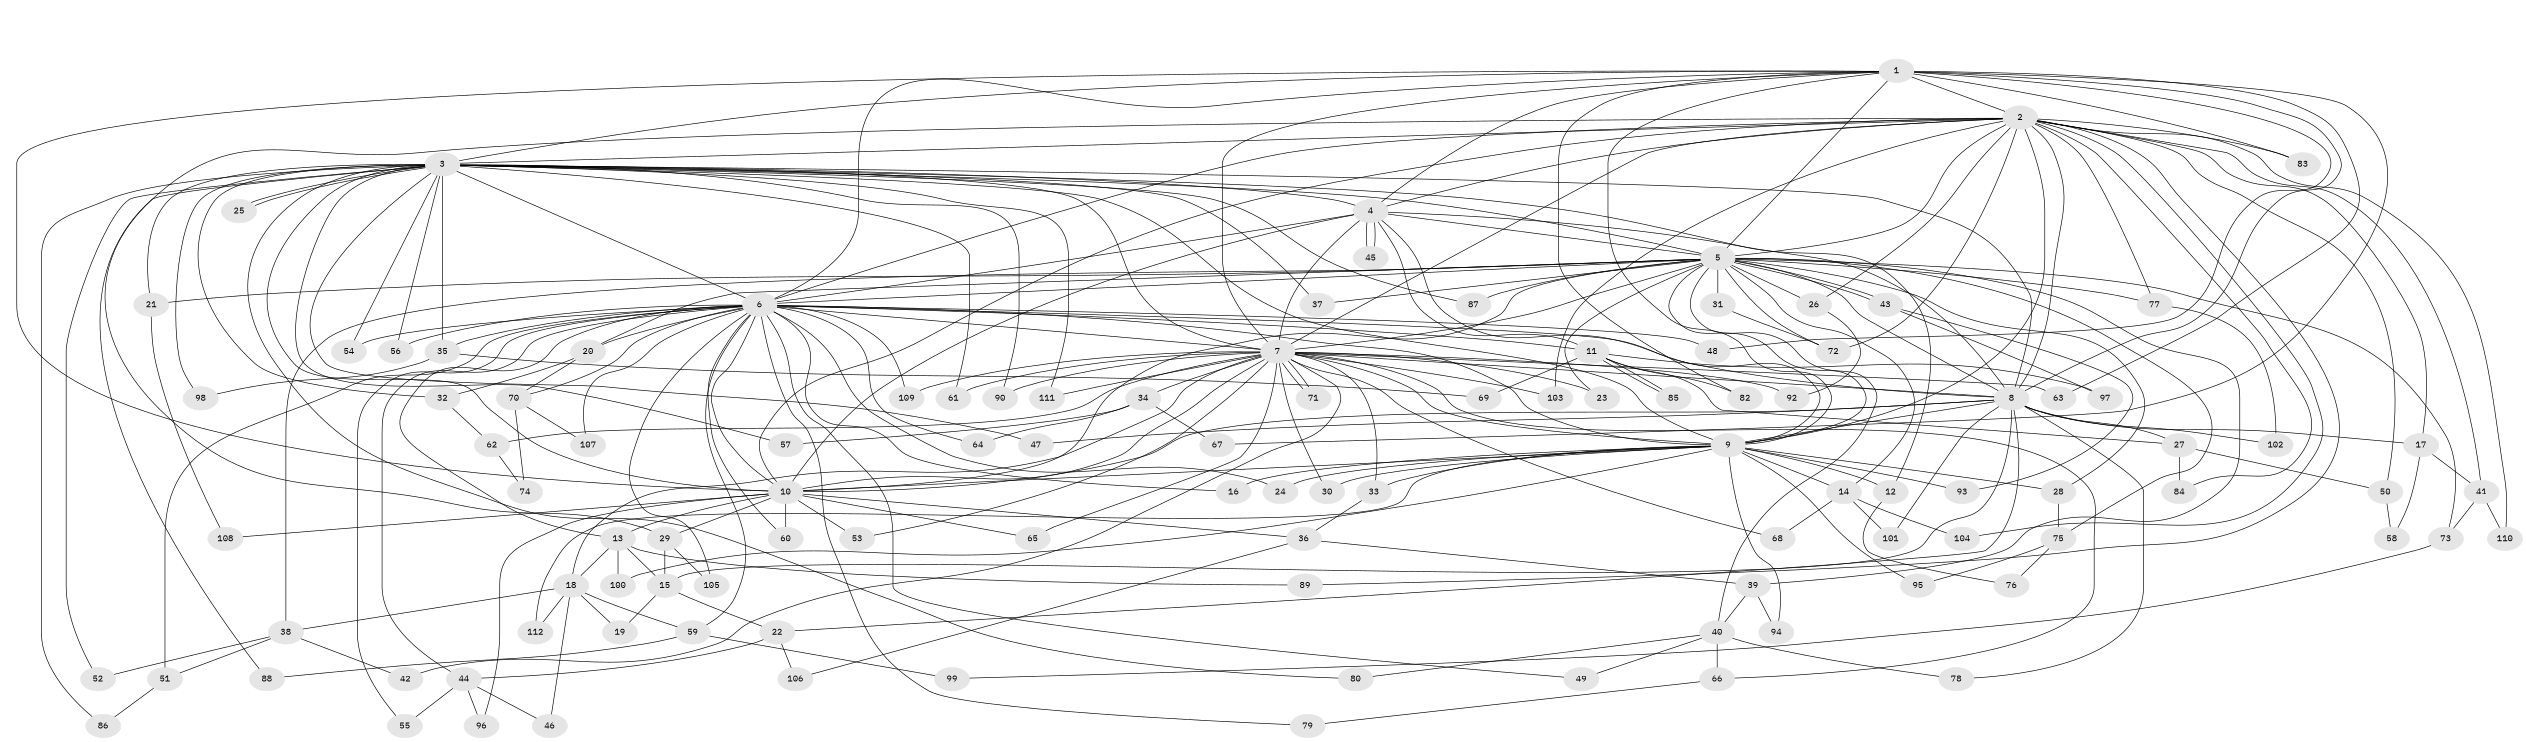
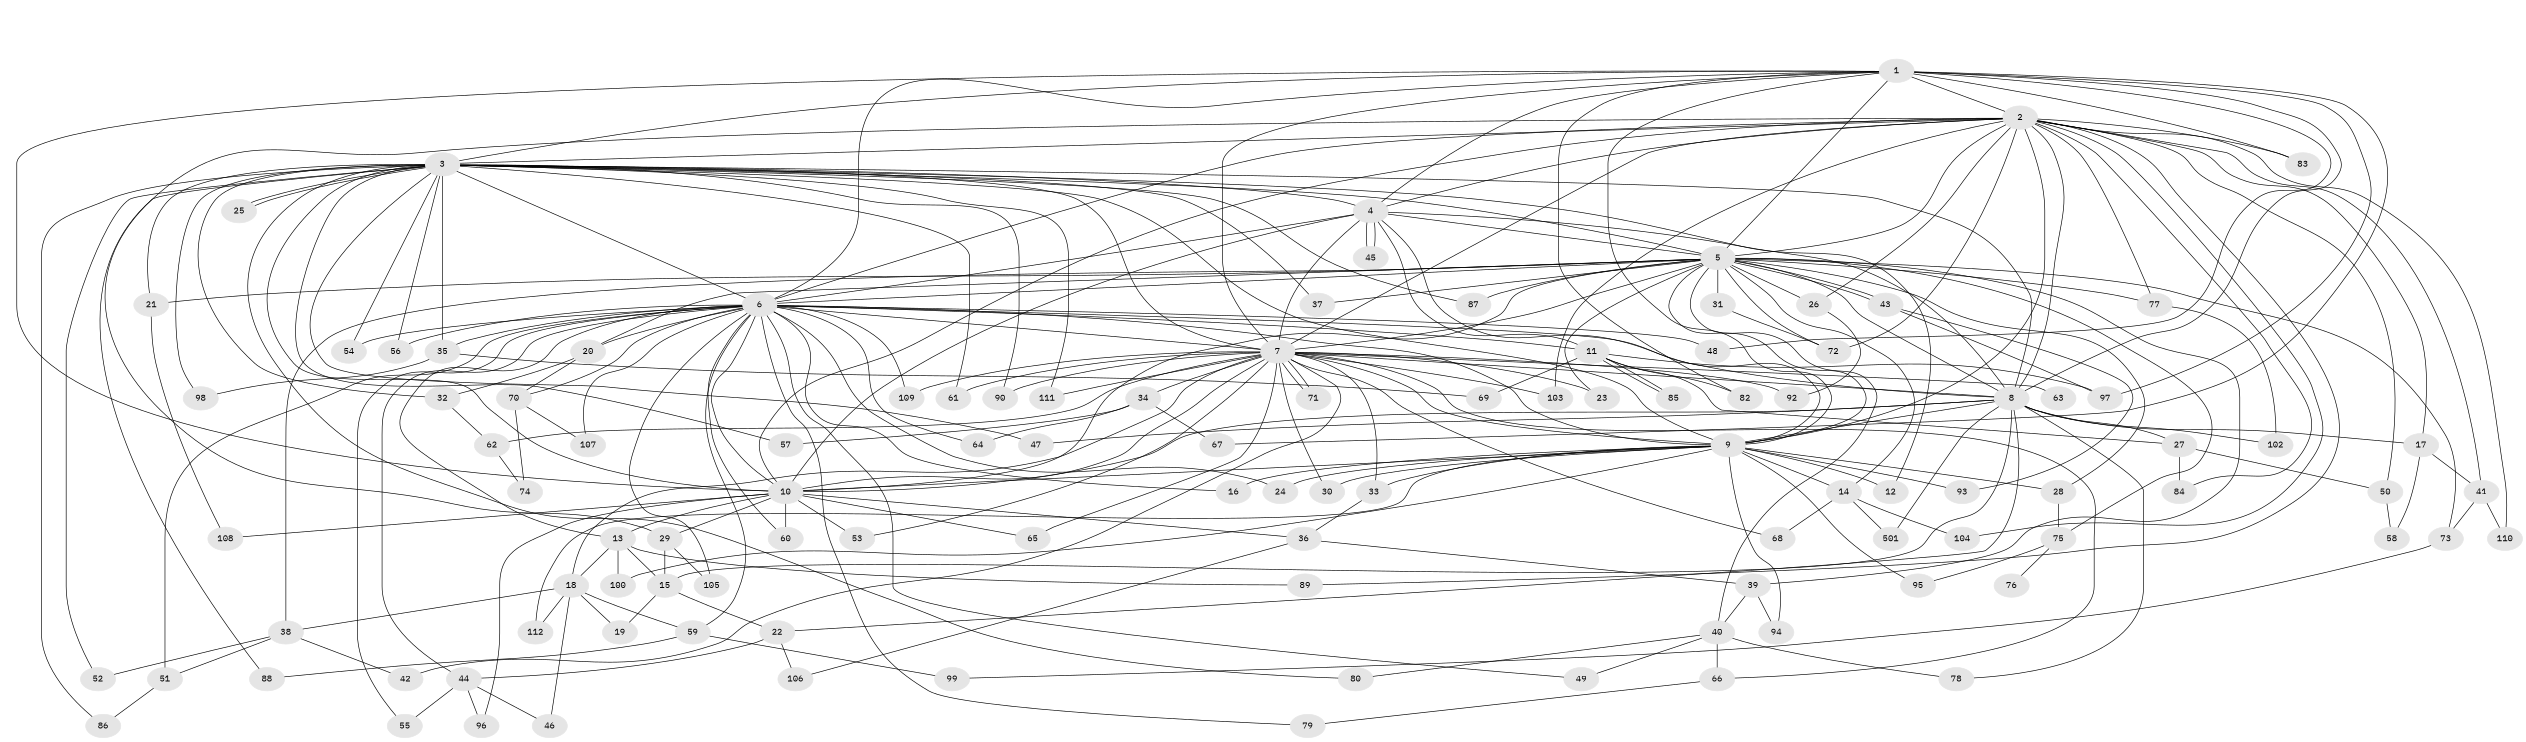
edge "1" -- "63": now "1" -- "97"
node "101": label "101" -> "501"
edge "12" -- "76": removed
